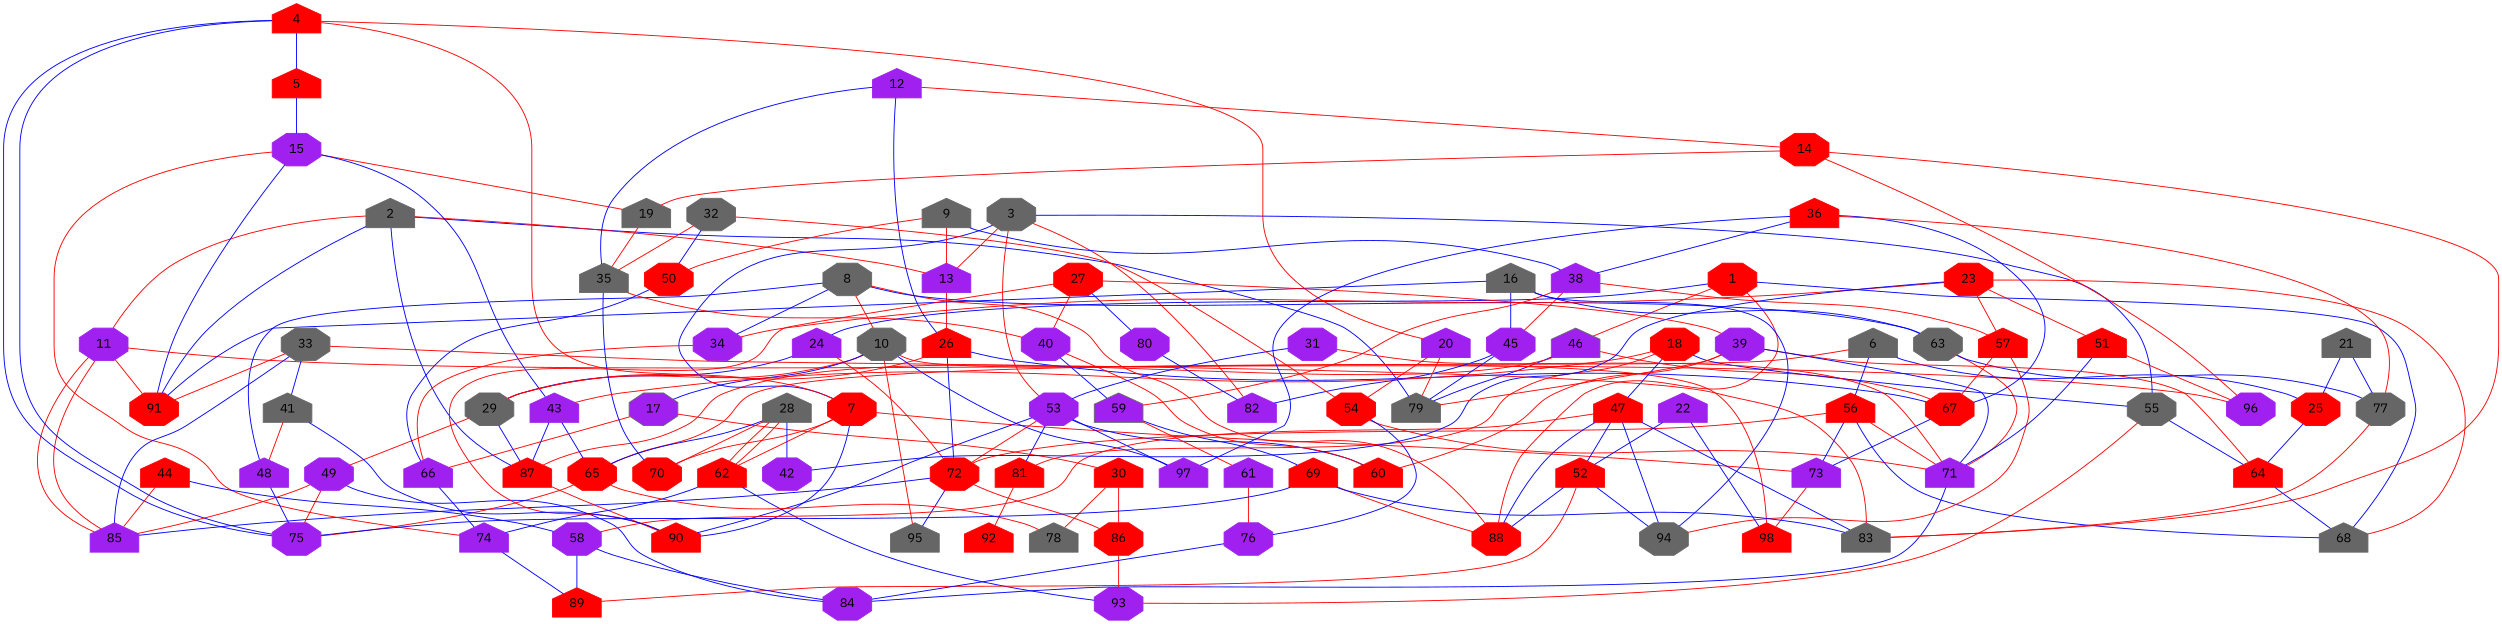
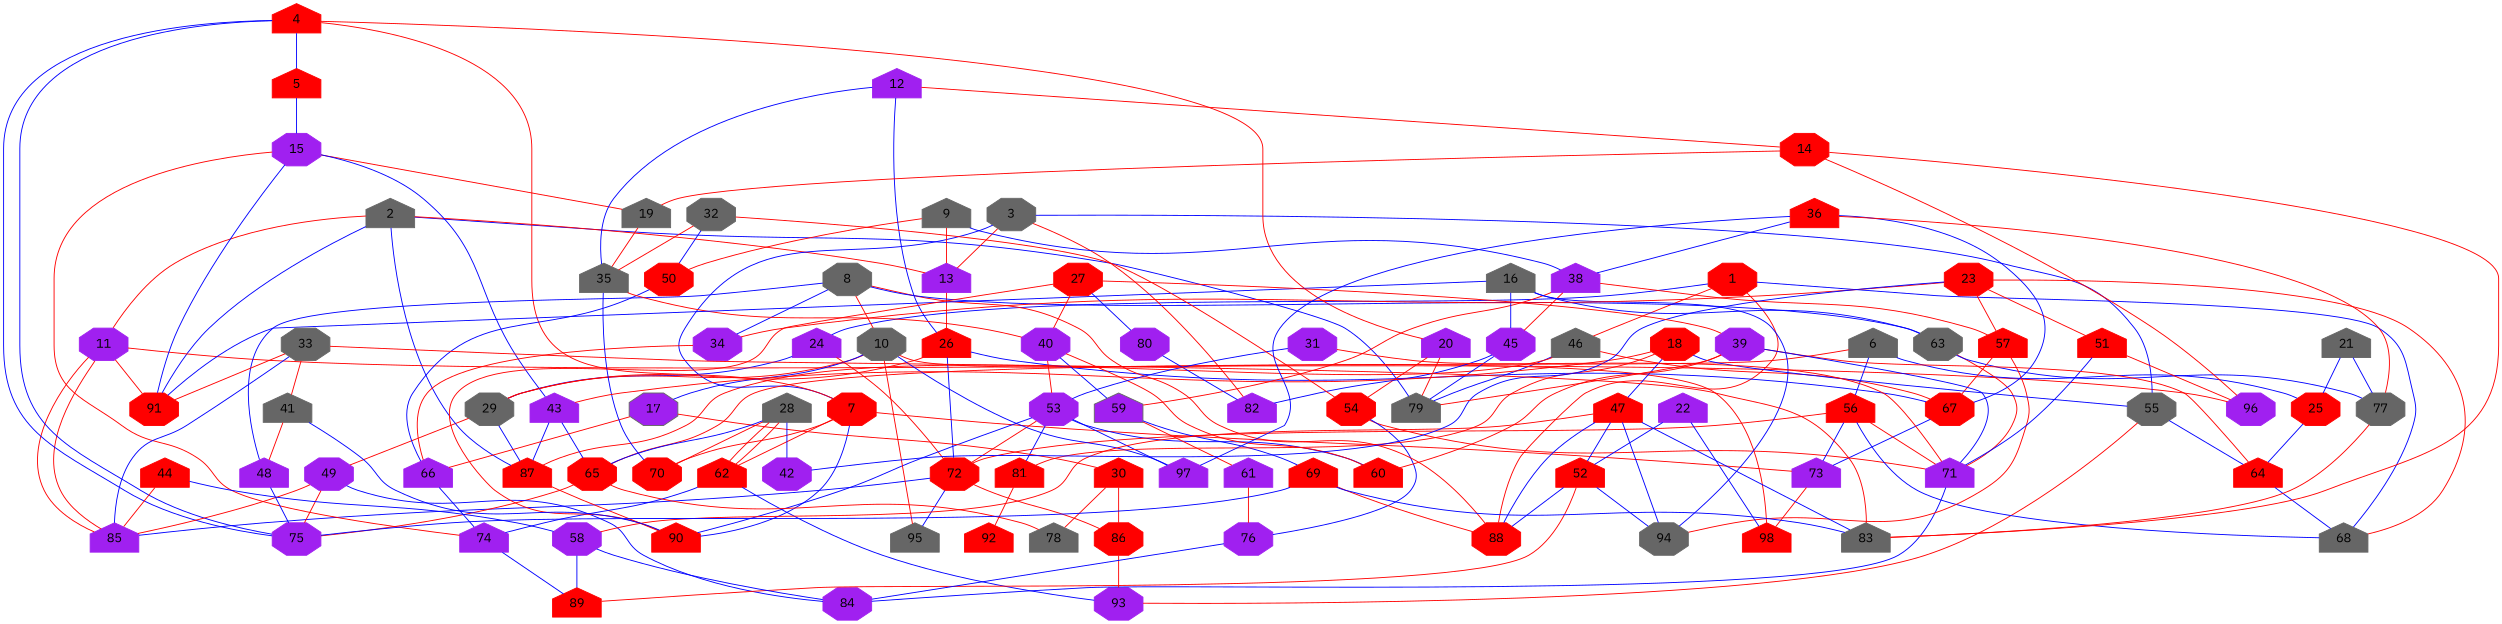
edge "3" -- "53": now "40" -- "53"
node "46": fillcolor purple -> gray40
edge "33" -- "41": color blue -> red
